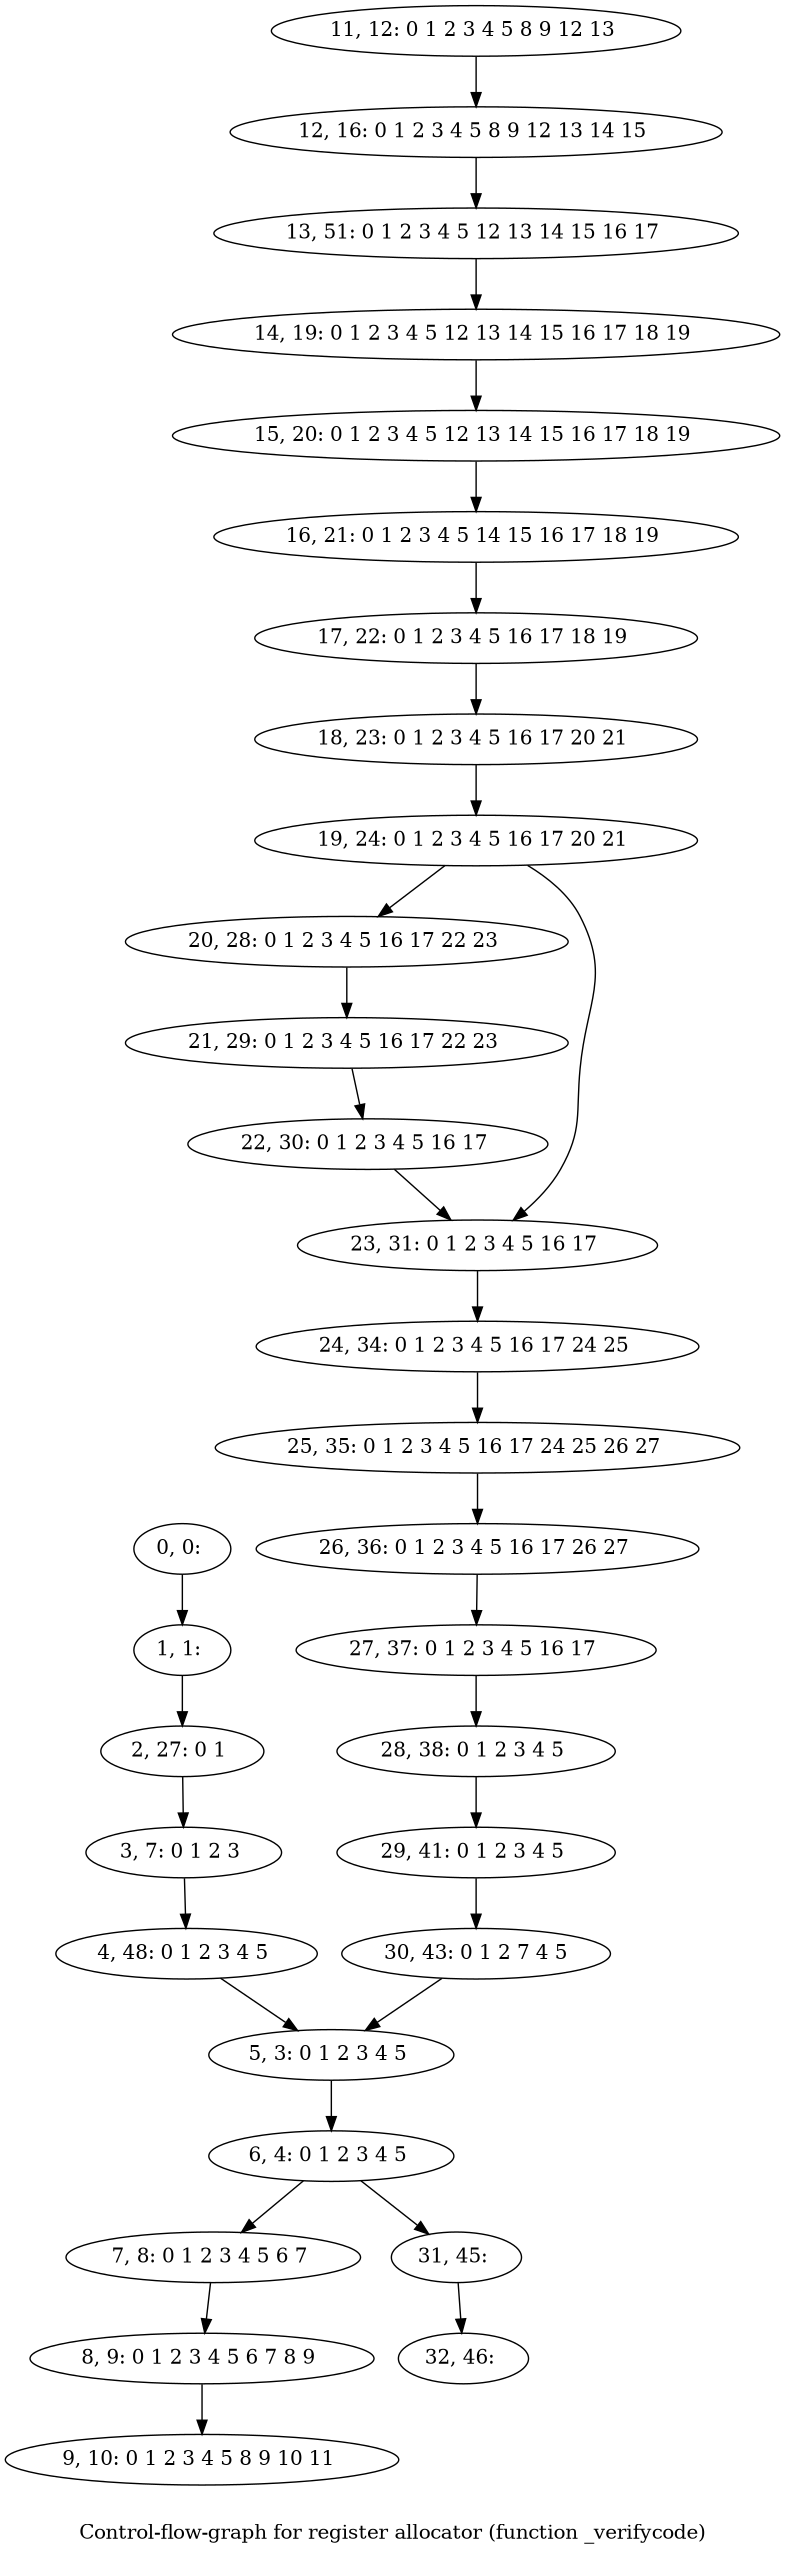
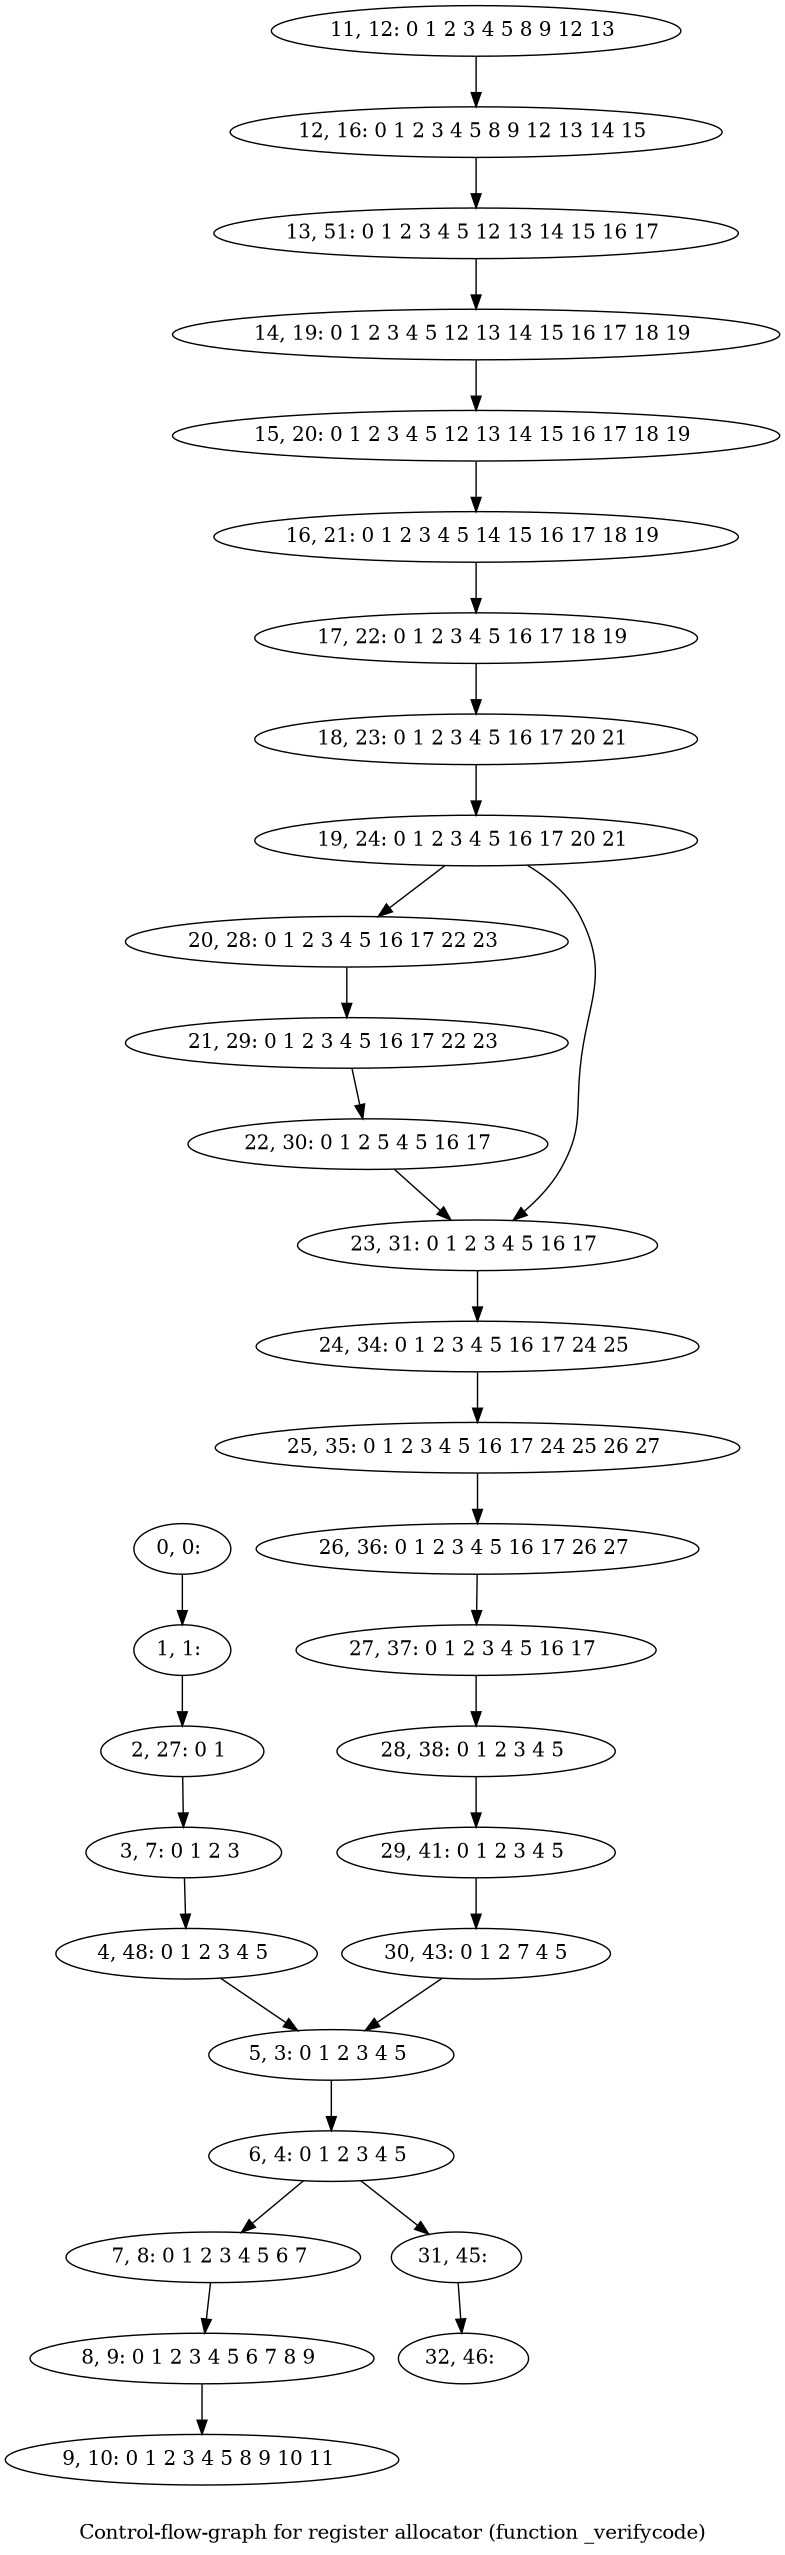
node "22, 30: 0 1 2 3 4 5 16 17": label "22, 30: 0 1 2 3 4 5 16 17" -> "22, 30: 0 1 2 5 4 5 16 17"
